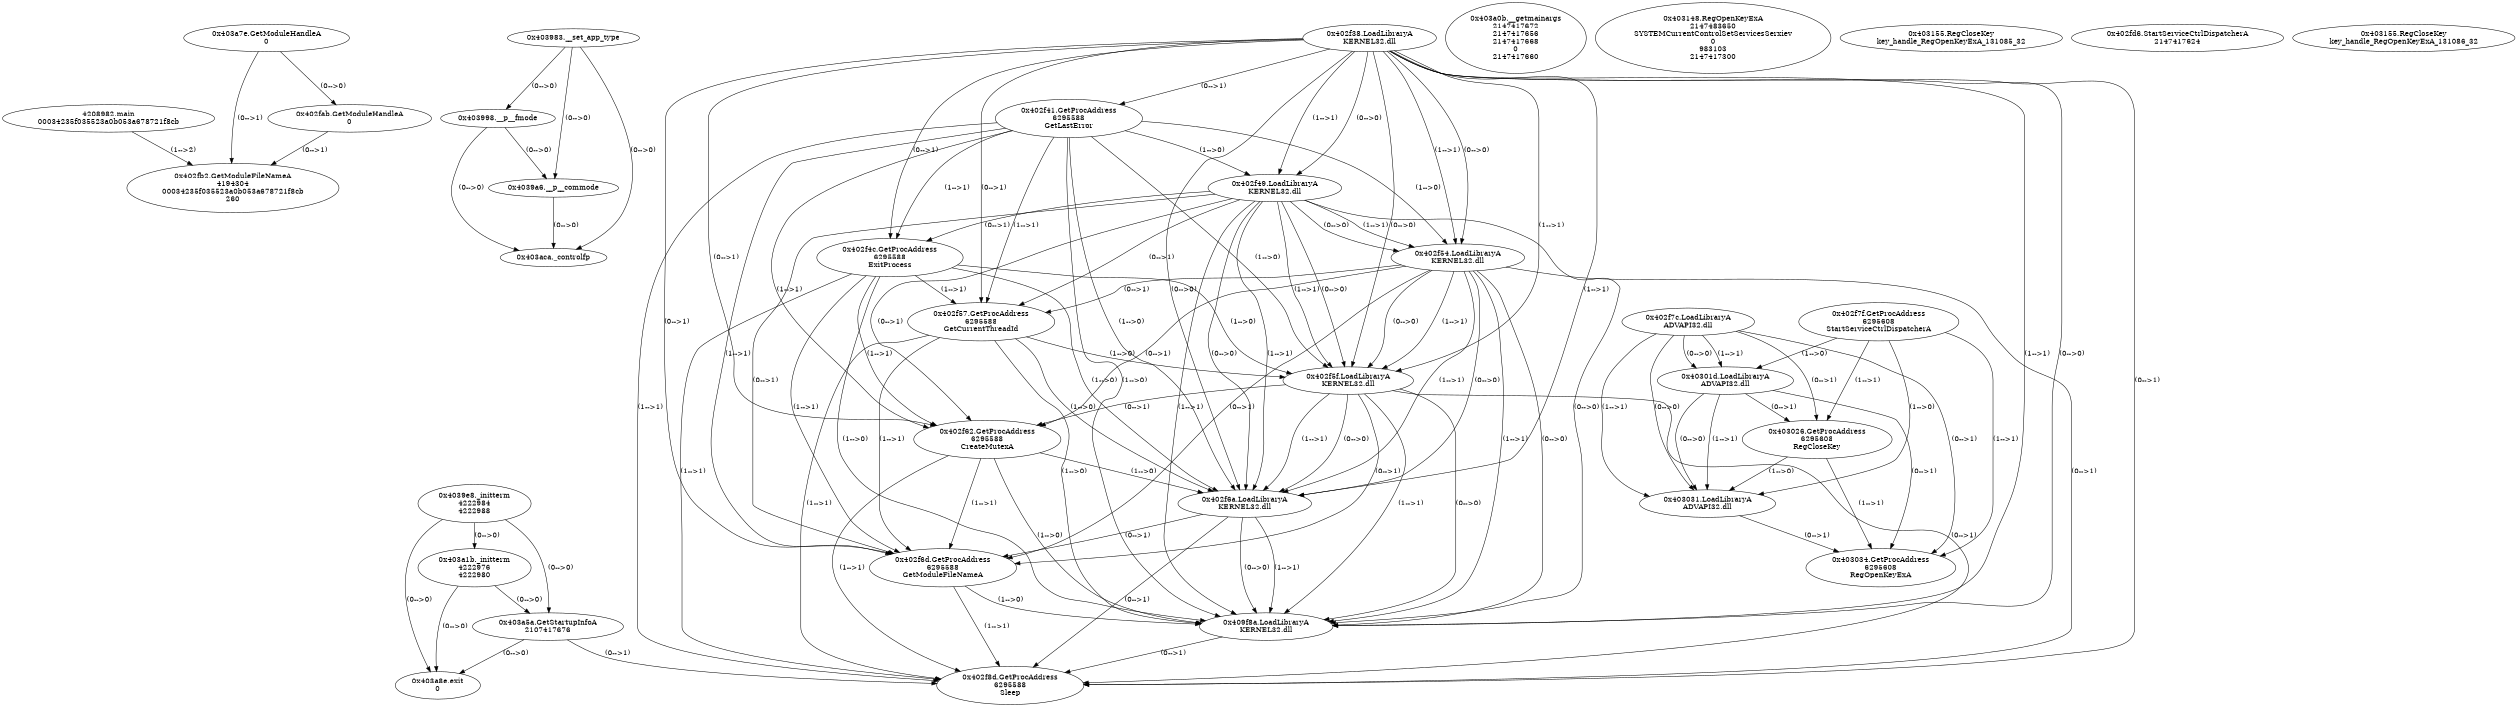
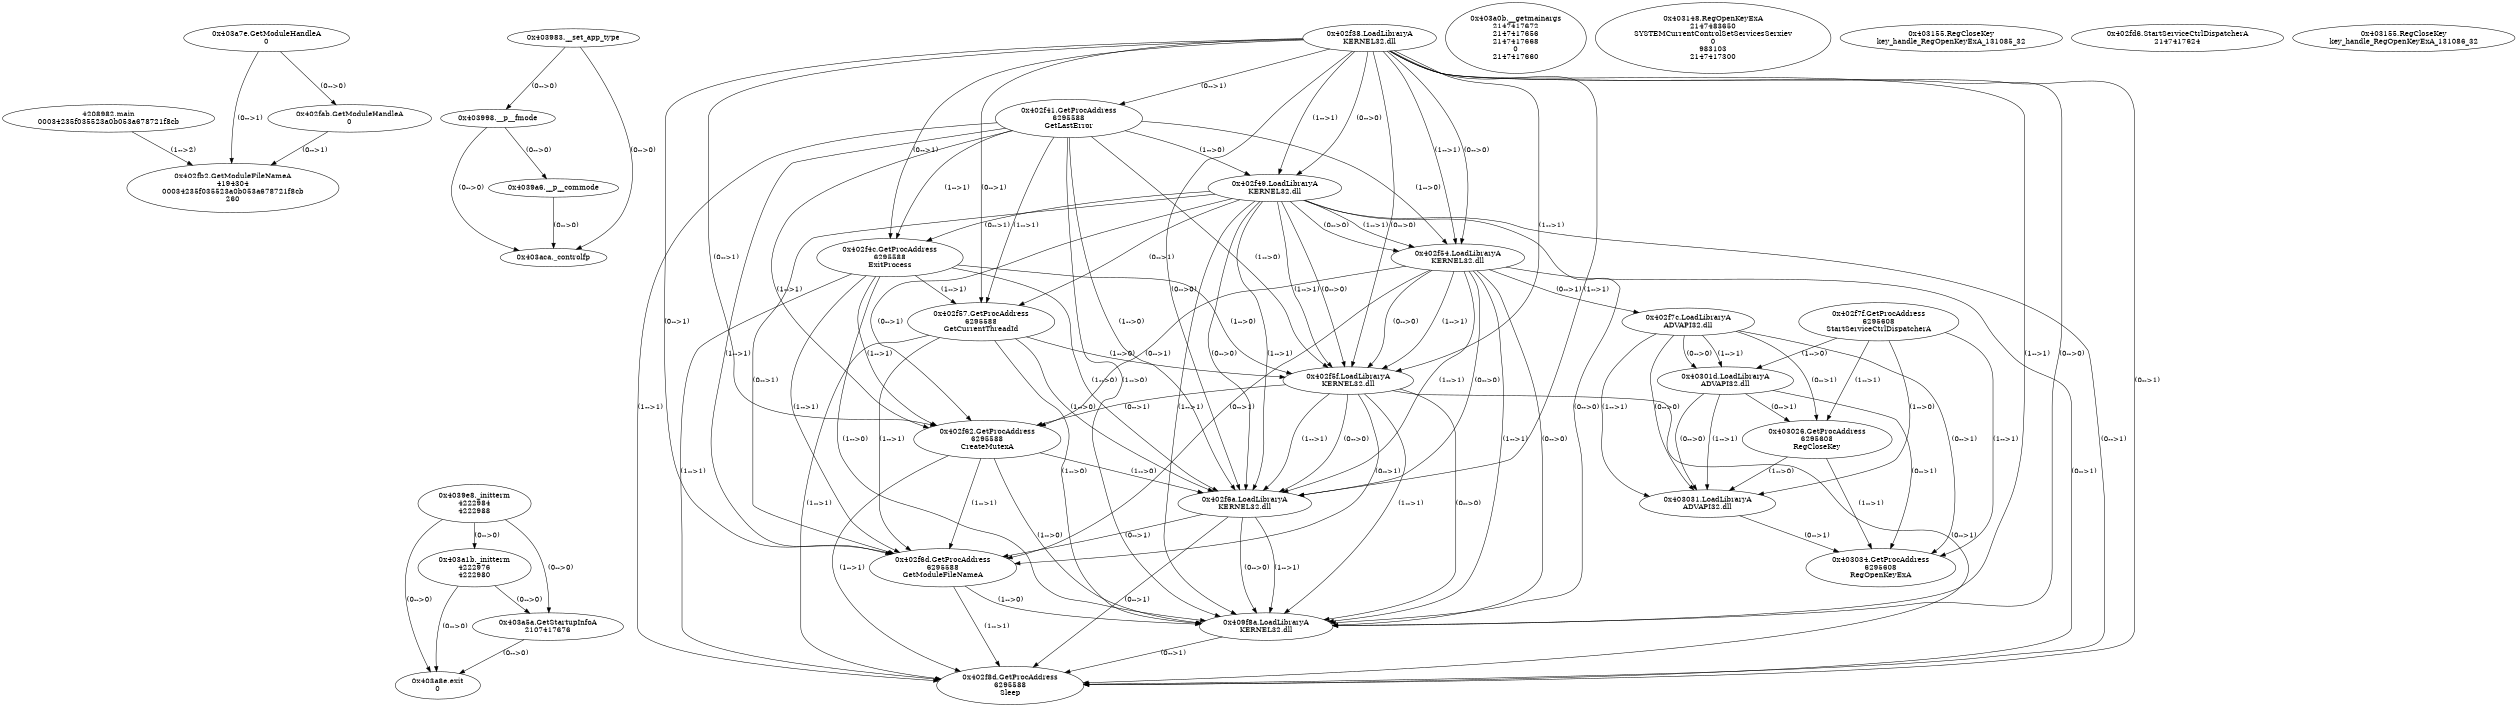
edge "0x403983.__set_app_type" -> "0x4039a6.__p__commode": removed, label "(0-->0)"
edge "0x402f54.LoadLibraryA KERNEL32.dll" -> "0x402f57.GetProcAddress 6295588 GetCurrentThreadId": now "0x402f54.LoadLibraryA KERNEL32.dll" -> "0x402f7c.LoadLibraryA ADVAPI32.dll"
edge "0x403a5a.GetStartupInfoA 2107417676" -> "0x402f8d.GetProcAddress 6295588 Sleep": now "0x402f49.LoadLibraryA KERNEL32.dll" -> "0x402f8d.GetProcAddress 6295588 Sleep"
